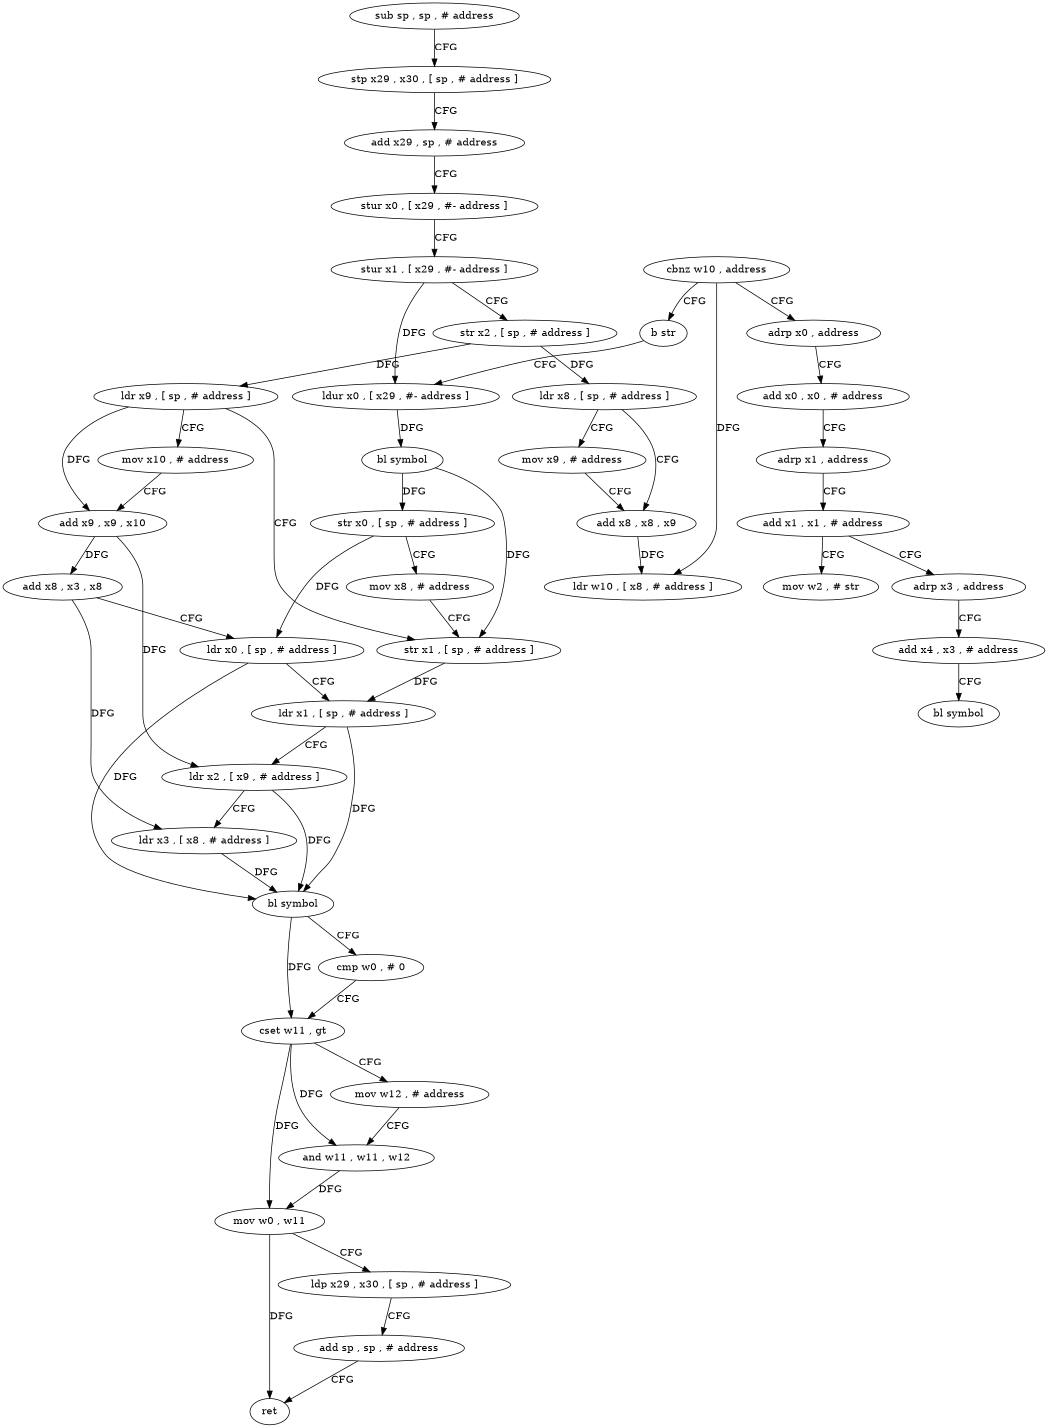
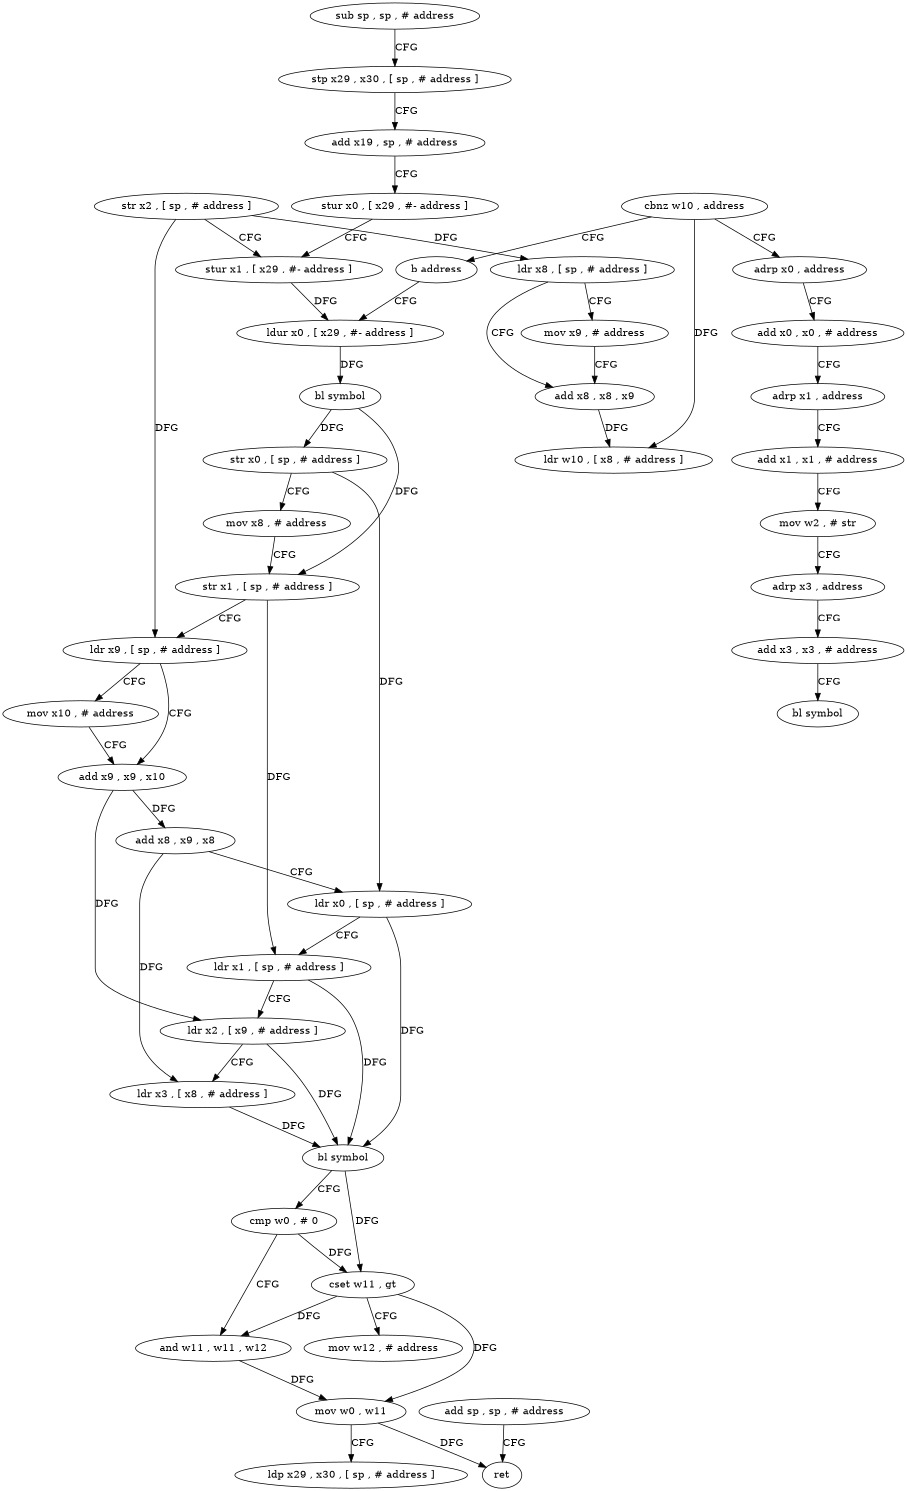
node "add x29 , sp , # address": label "add x29 , sp , # address" -> "add x19 , sp , # address"
edge "stur x1 , [ x29 , #- address ]" -> "str x2 , [ sp , # address ]": reversed
node "b str": label "b str" -> "b address"
edge "ldr x9 , [ sp , # address ]" -> "add x9 , x9 , x10": label "DFG" -> "CFG"
edge "add x1 , x1 , # address" -> "adrp x3 , address": now "mov w2 , # str" -> "adrp x3 , address"
edge "ldr x9 , [ sp , # address ]" -> "str x1 , [ sp , # address ]": reversed
node "add x8 , x3 , x8": label "add x8 , x3 , x8" -> "add x8 , x9 , x8"
node "add x4 , x3 , # address": label "add x4 , x3 , # address" -> "add x3 , x3 , # address"
edge "cmp w0 , # 0" -> "cset w11 , gt": label "CFG" -> "DFG"
edge "mov w12 , # address" -> "and w11 , w11 , w12": now "cmp w0 , # 0" -> "and w11 , w11 , w12"
edge "ldp x29 , x30 , [ sp , # address ]" -> "add sp , sp , # address": removed, label "CFG"
